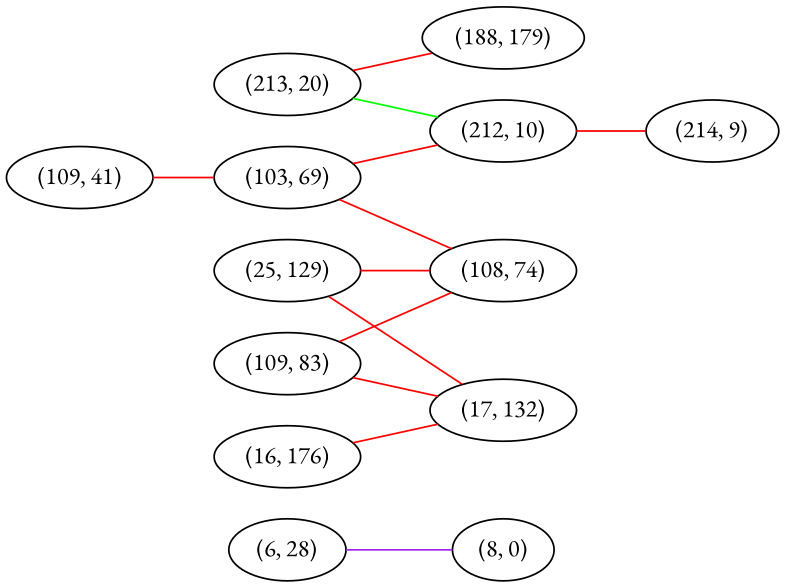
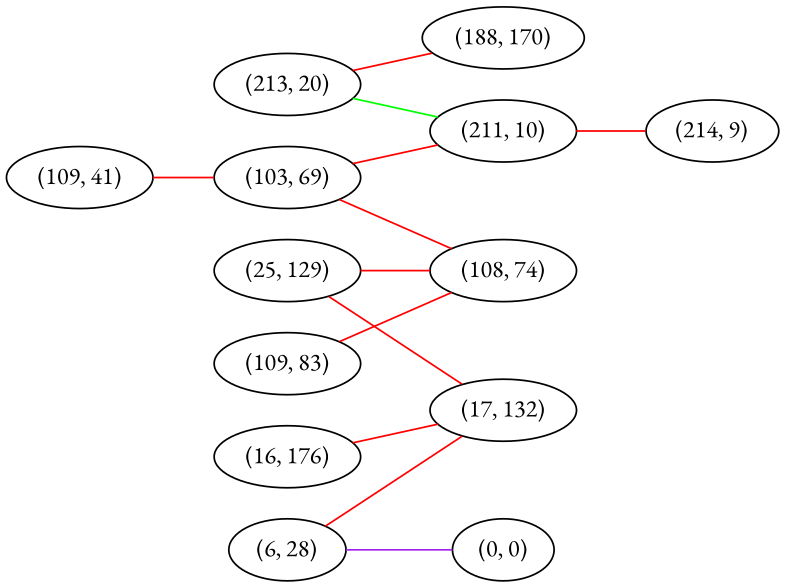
node "(188, 179)": label "(188, 179)" -> "(188, 170)"
node "(212, 10)": label "(212, 10)" -> "(211, 10)"
edge "(109, 83)" -- "(17, 132)": now "(6, 28)" -- "(17, 132)"
node "(8, 0)": label "(8, 0)" -> "(0, 0)"
